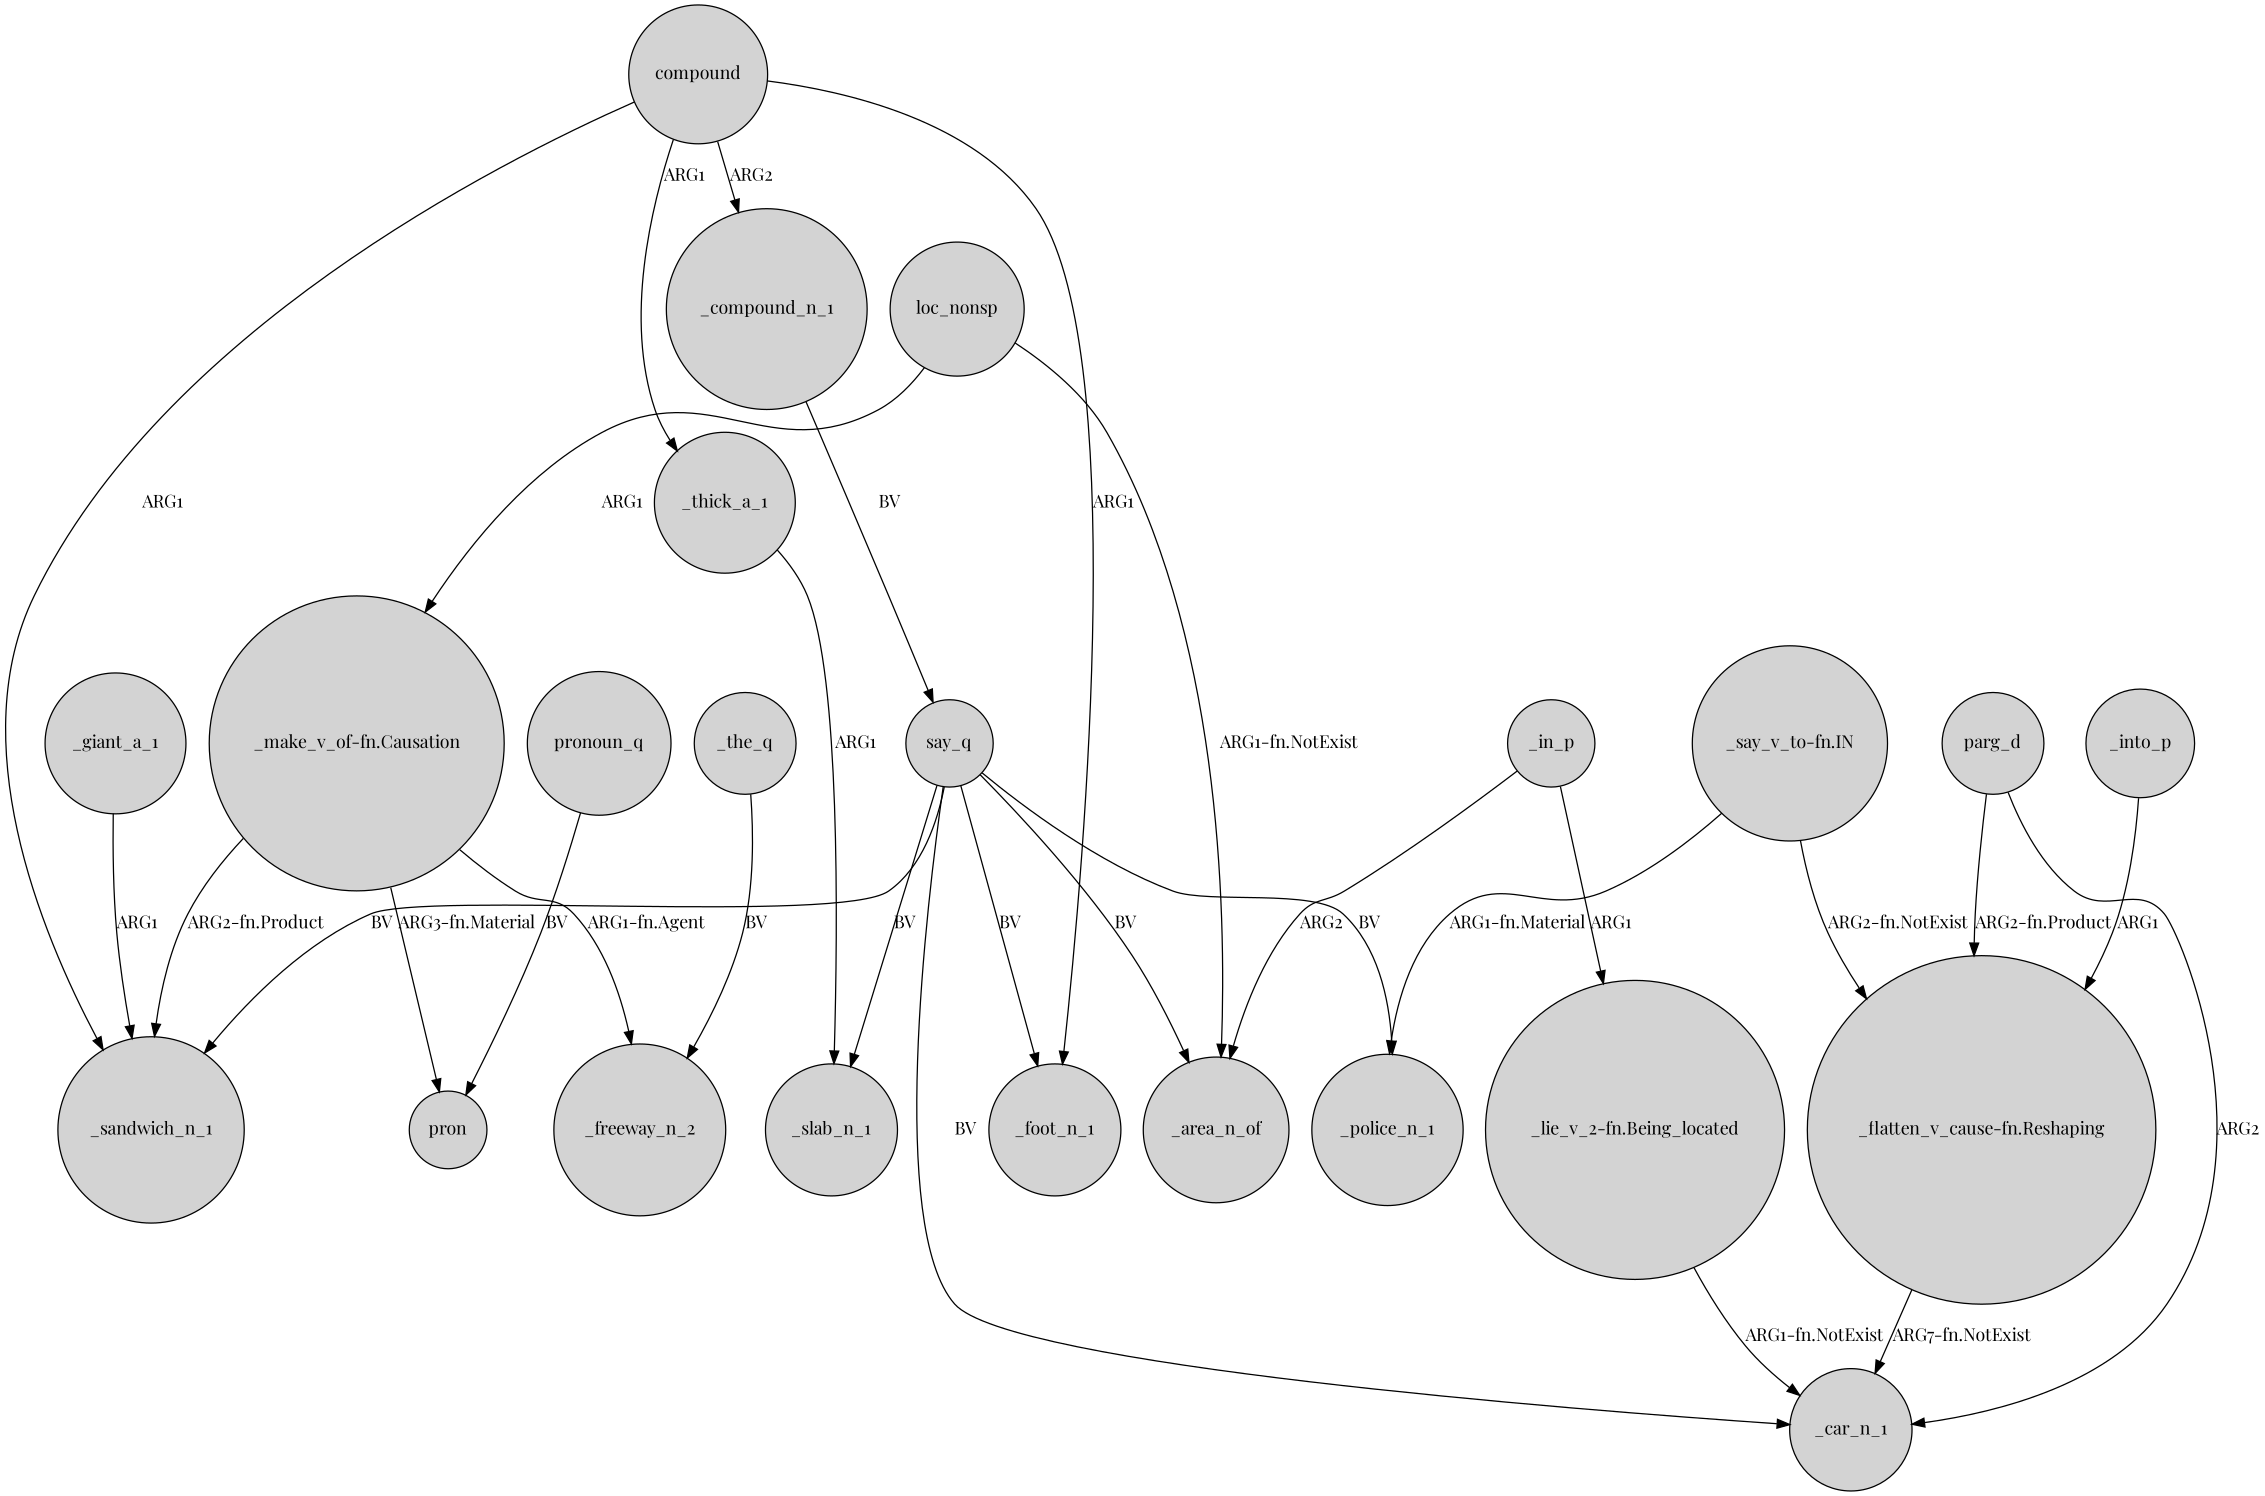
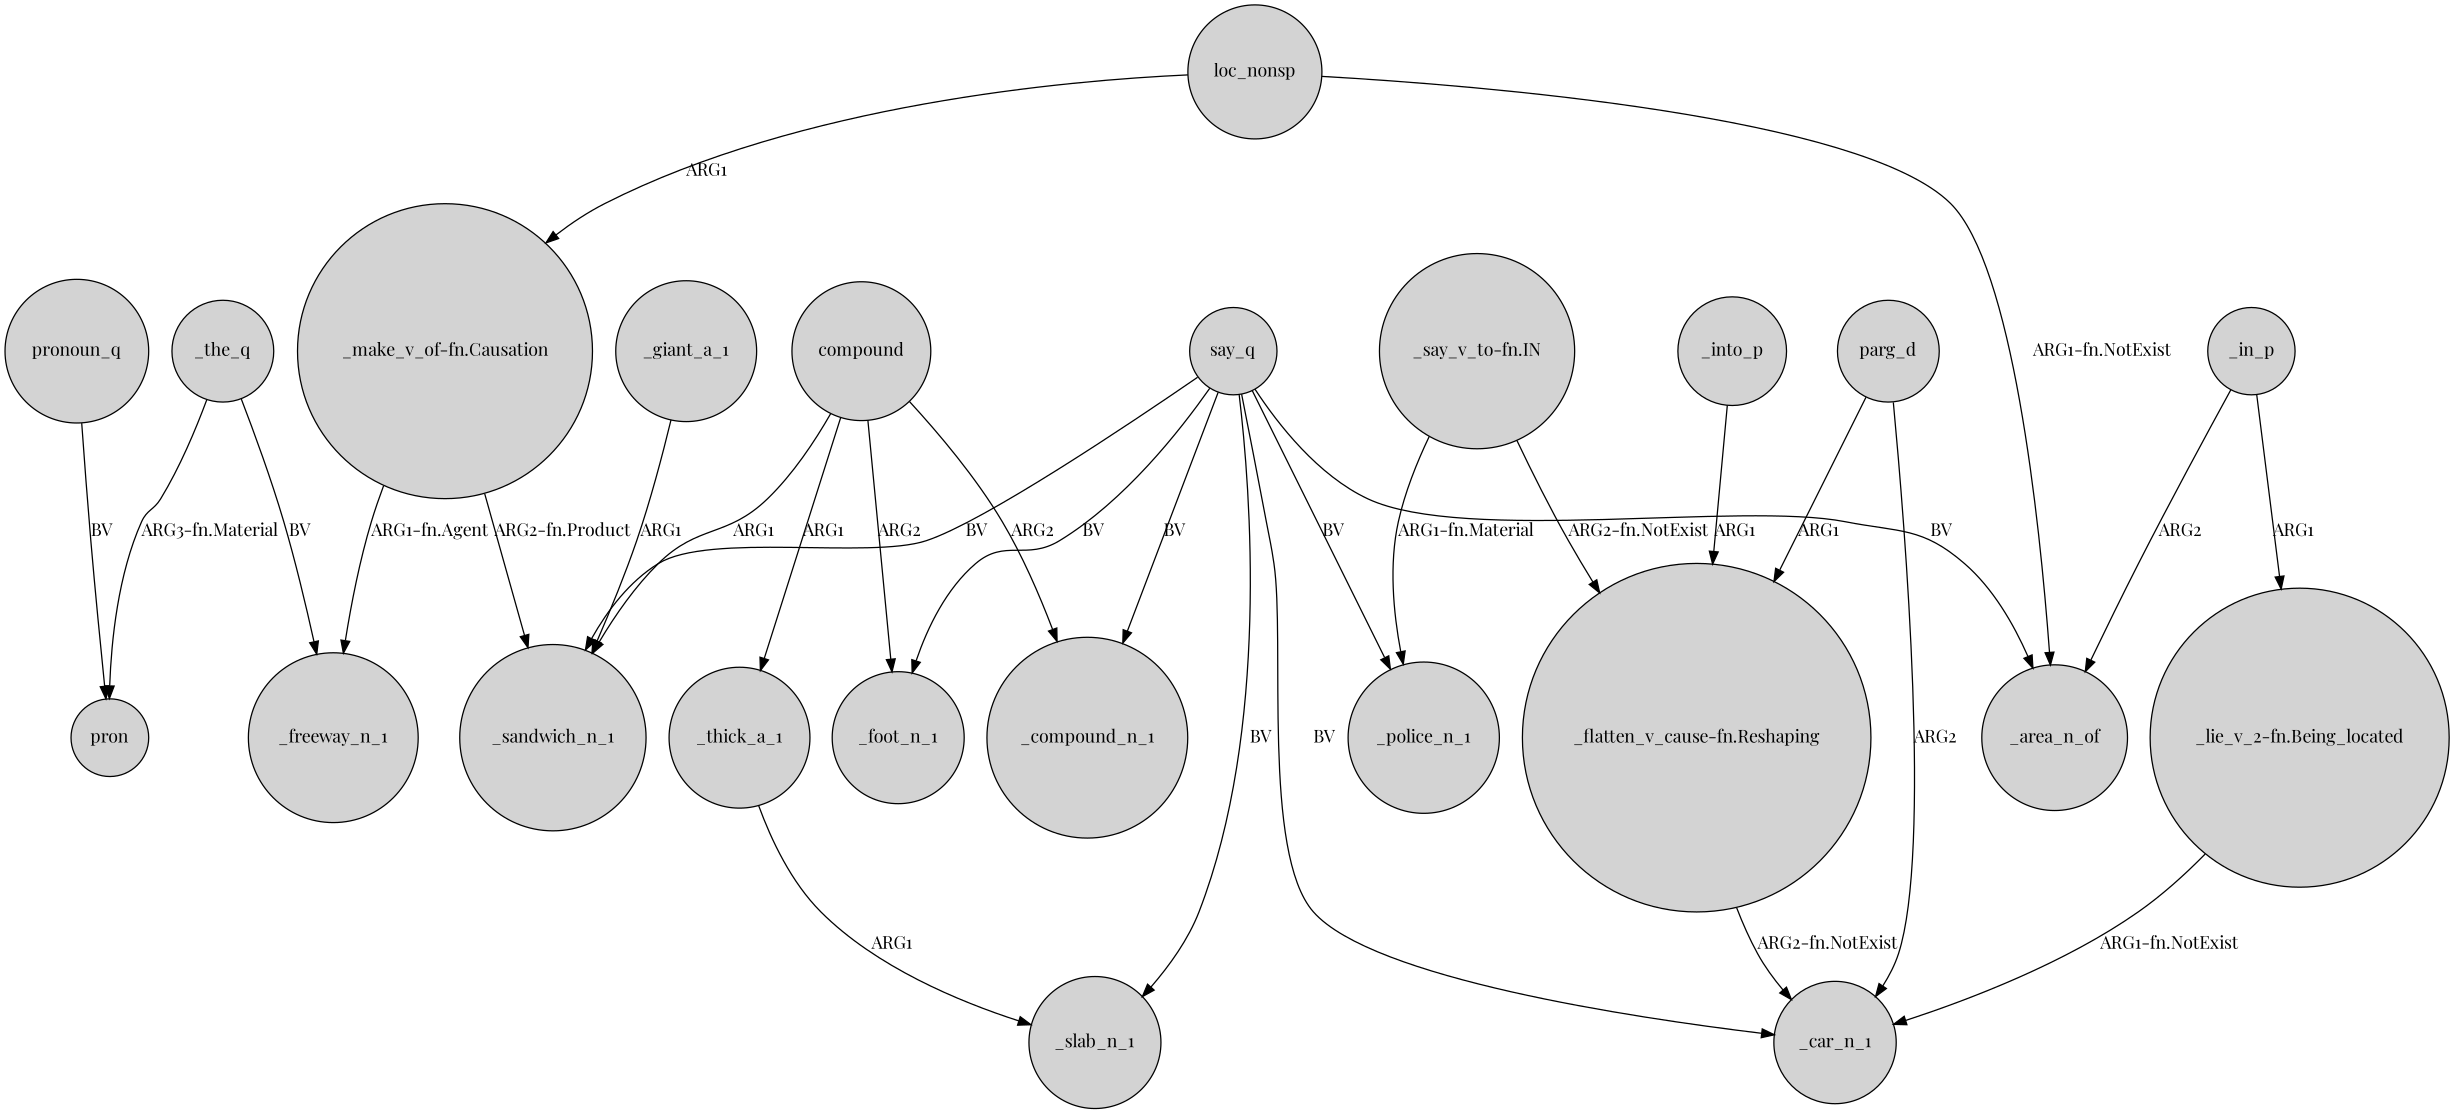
edge "compound" -> "_foot_n_1": label "ARG1" -> "ARG2"
edge "_compound_n_1" -> "say_q": reversed
edge "parg_d" -> "_flatten_v_cause-fn.Reshaping": label "ARG2-fn.Product" -> "ARG1"
edge "_make_v_of-fn.Causation" -> "pron": now "_the_q" -> "pron"
node "_freeway_n_2": label "_freeway_n_2" -> "_freeway_n_1"
edge "_flatten_v_cause-fn.Reshaping" -> "_car_n_1": label "ARG7-fn.NotExist" -> "ARG2-fn.NotExist"
